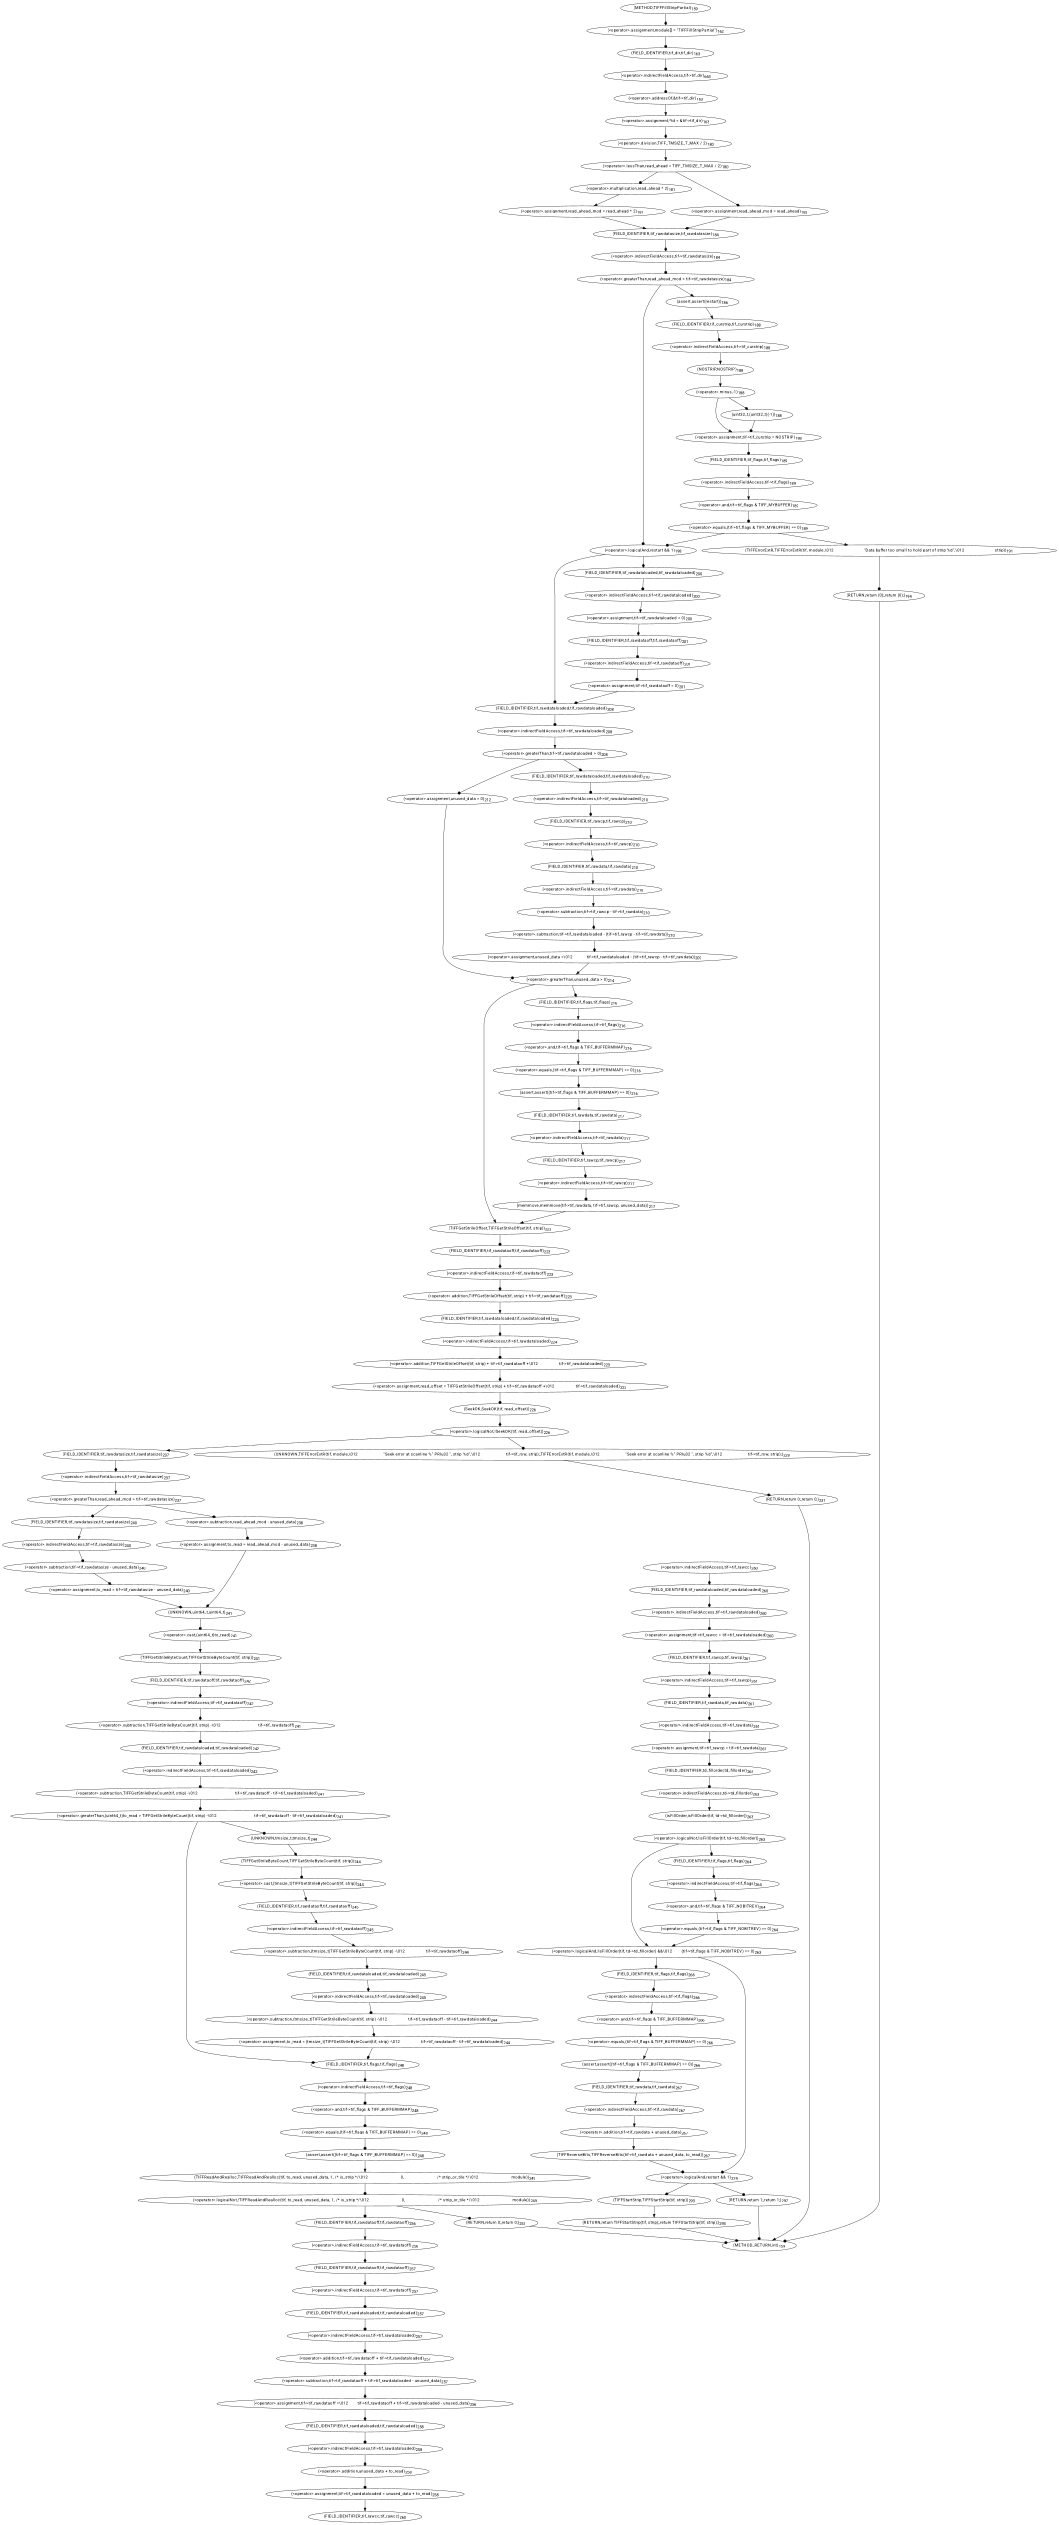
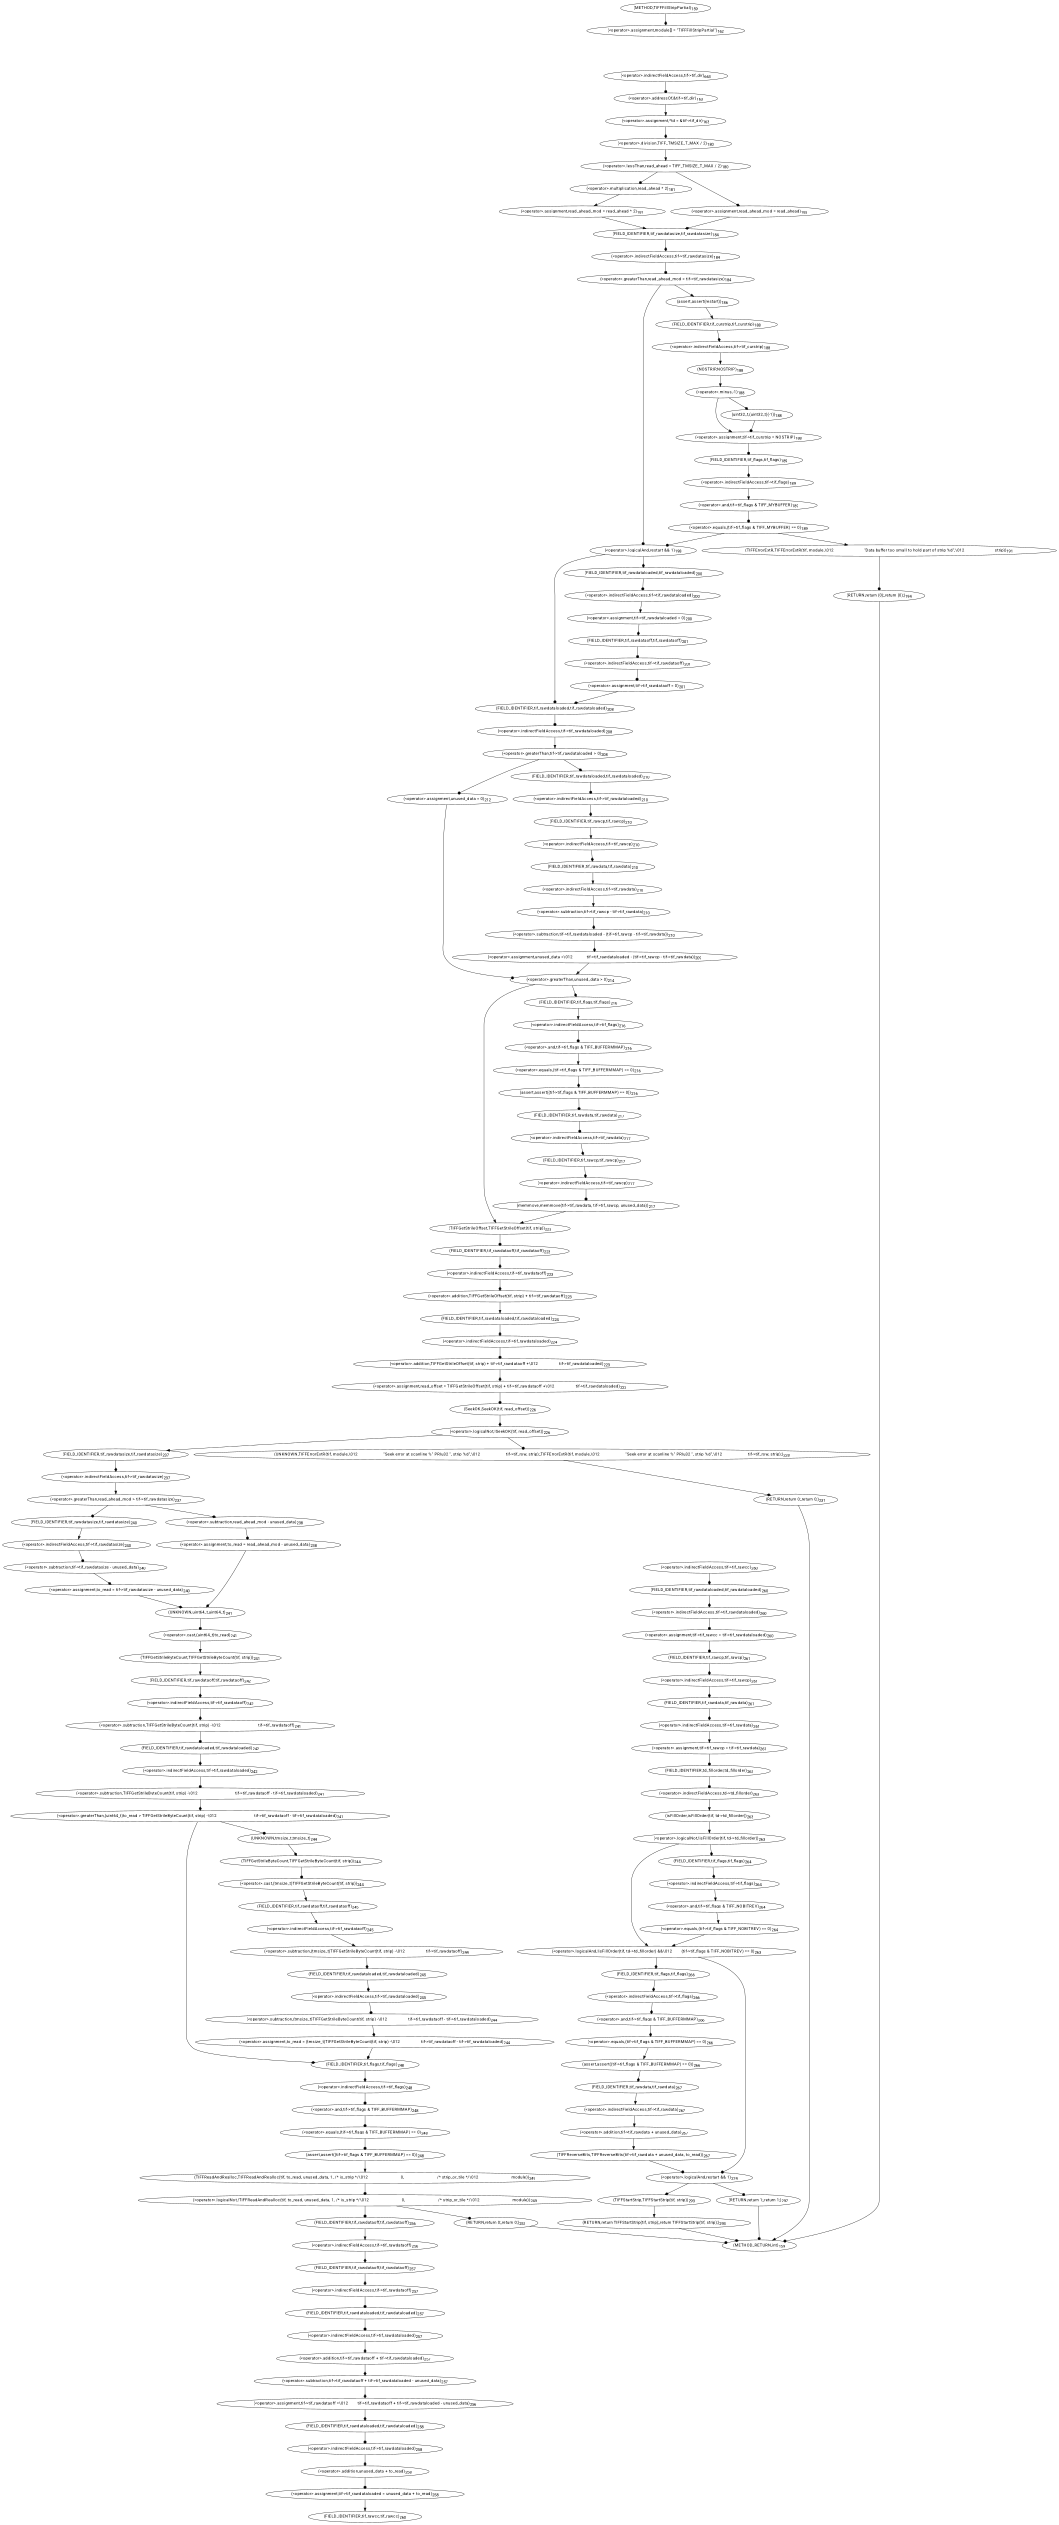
node "(FIELD_IDENTIFIER,tif_dir,tif_dir)": removed
edge "(isFillOrder,isFillOrder(tif, td->td_fillorder))" -> "(<operator>.logicalNot,!isFillOrder(tif, td->td_fillorder))": added
